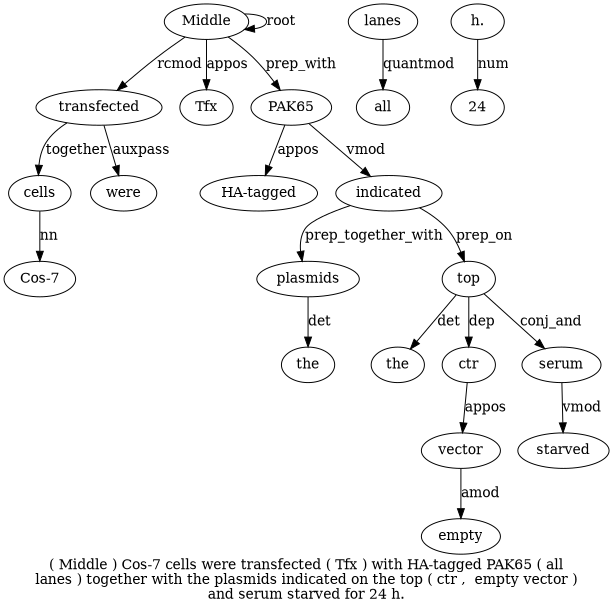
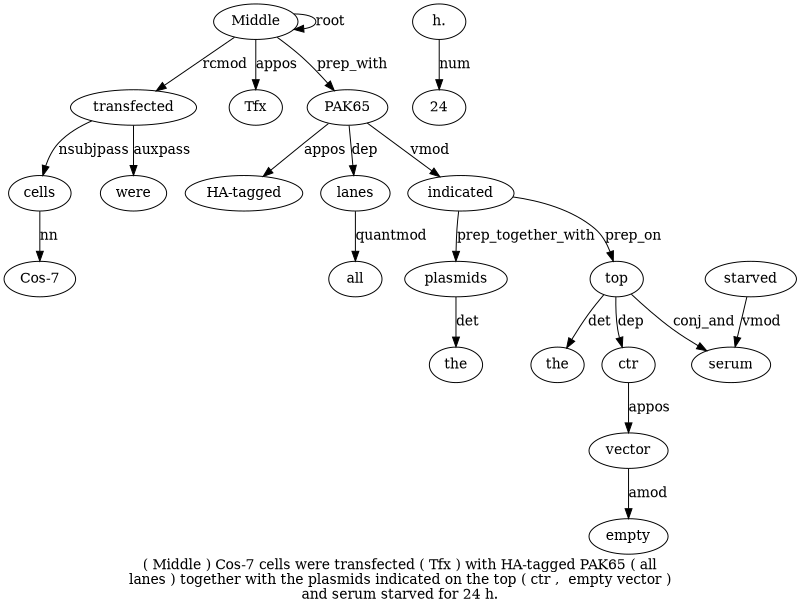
edge "PAK65" -> "lanes": added, label "dep"
edge "transfected" -> "cells": label "together" -> "nsubjpass"
edge "serum" -> "starved": reversed
